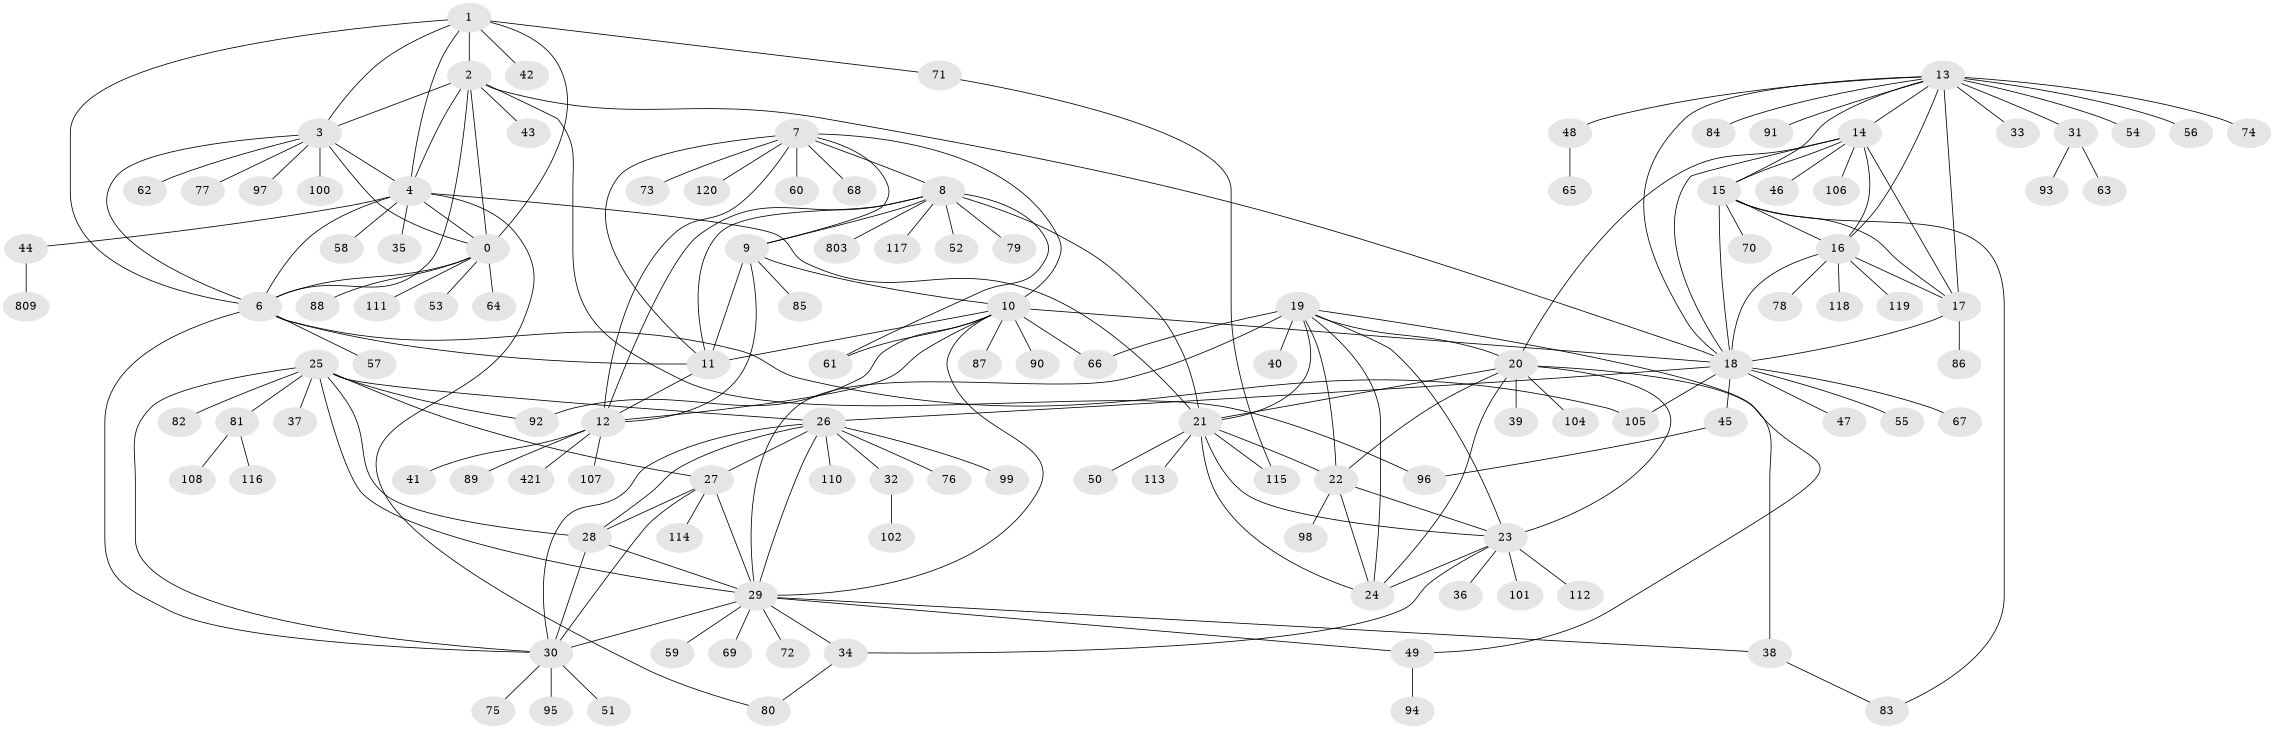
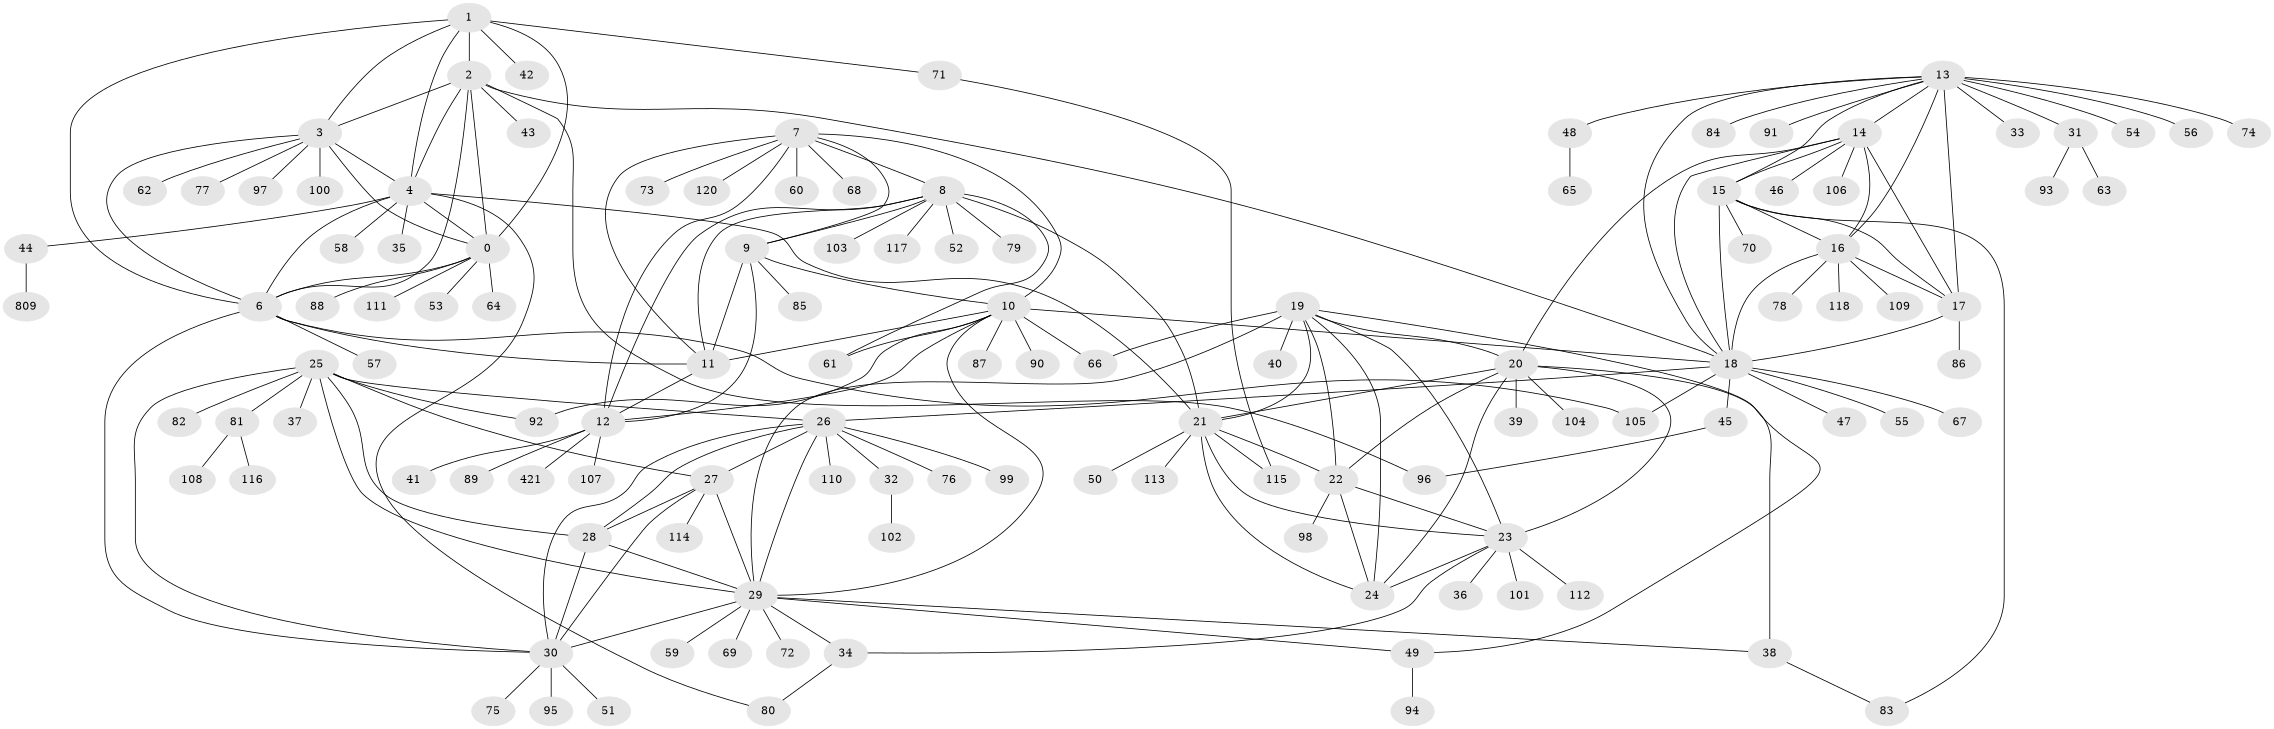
node "803": label "803" -> "103"
node "119": label "119" -> "109"
